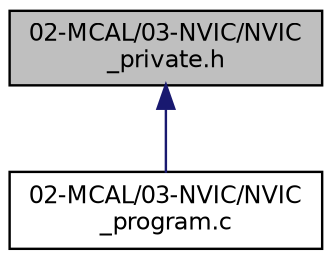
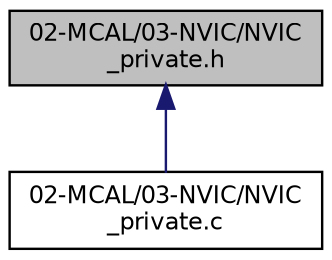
node "02-MCAL/03-NVIC/NVIC _program.c": label "02-MCAL/03-NVIC/NVIC _program.c" -> "02-MCAL/03-NVIC/NVIC _private.c"
